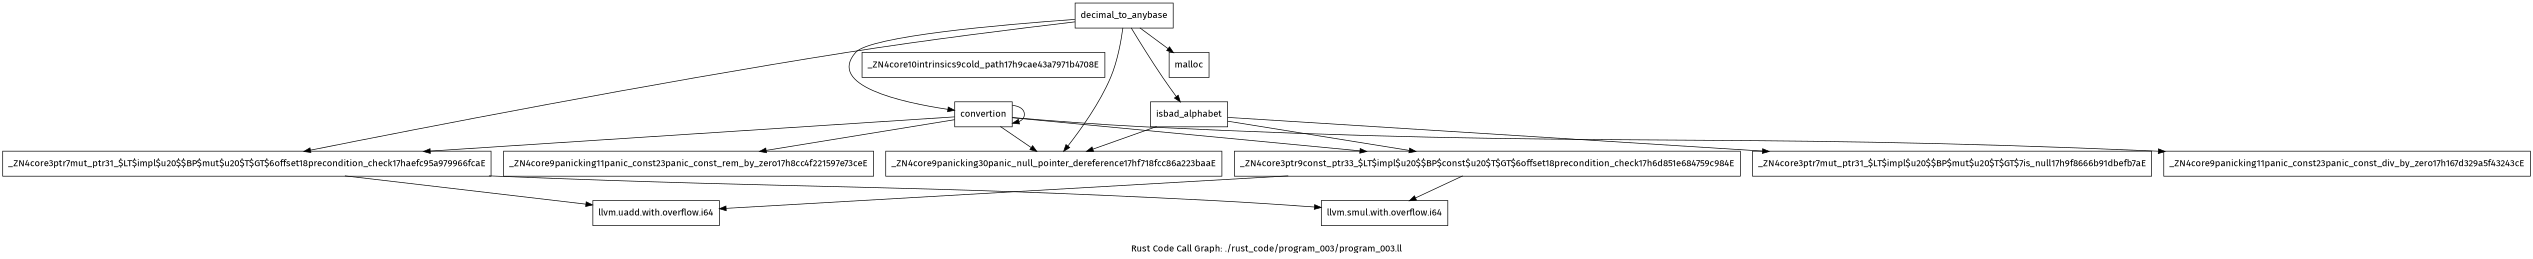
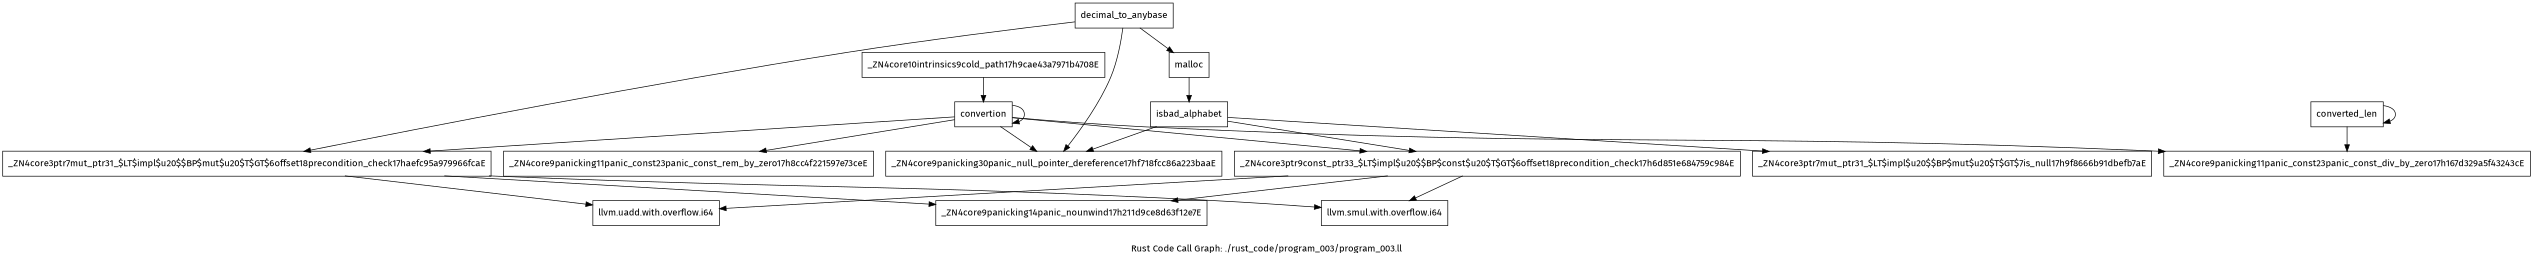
edge "decimal_to_anybase" -> "convertion": now "_ZN4core10intrinsics9cold_path17h9cae43a7971b4708E" -> "convertion"
edge "decimal_to_anybase" -> "isbad_alphabet": now "malloc" -> "isbad_alphabet"
node "converted_len": added
node "_ZN4core9panicking14panic_nounwind17h211d9ce8d63f12e7E": added
